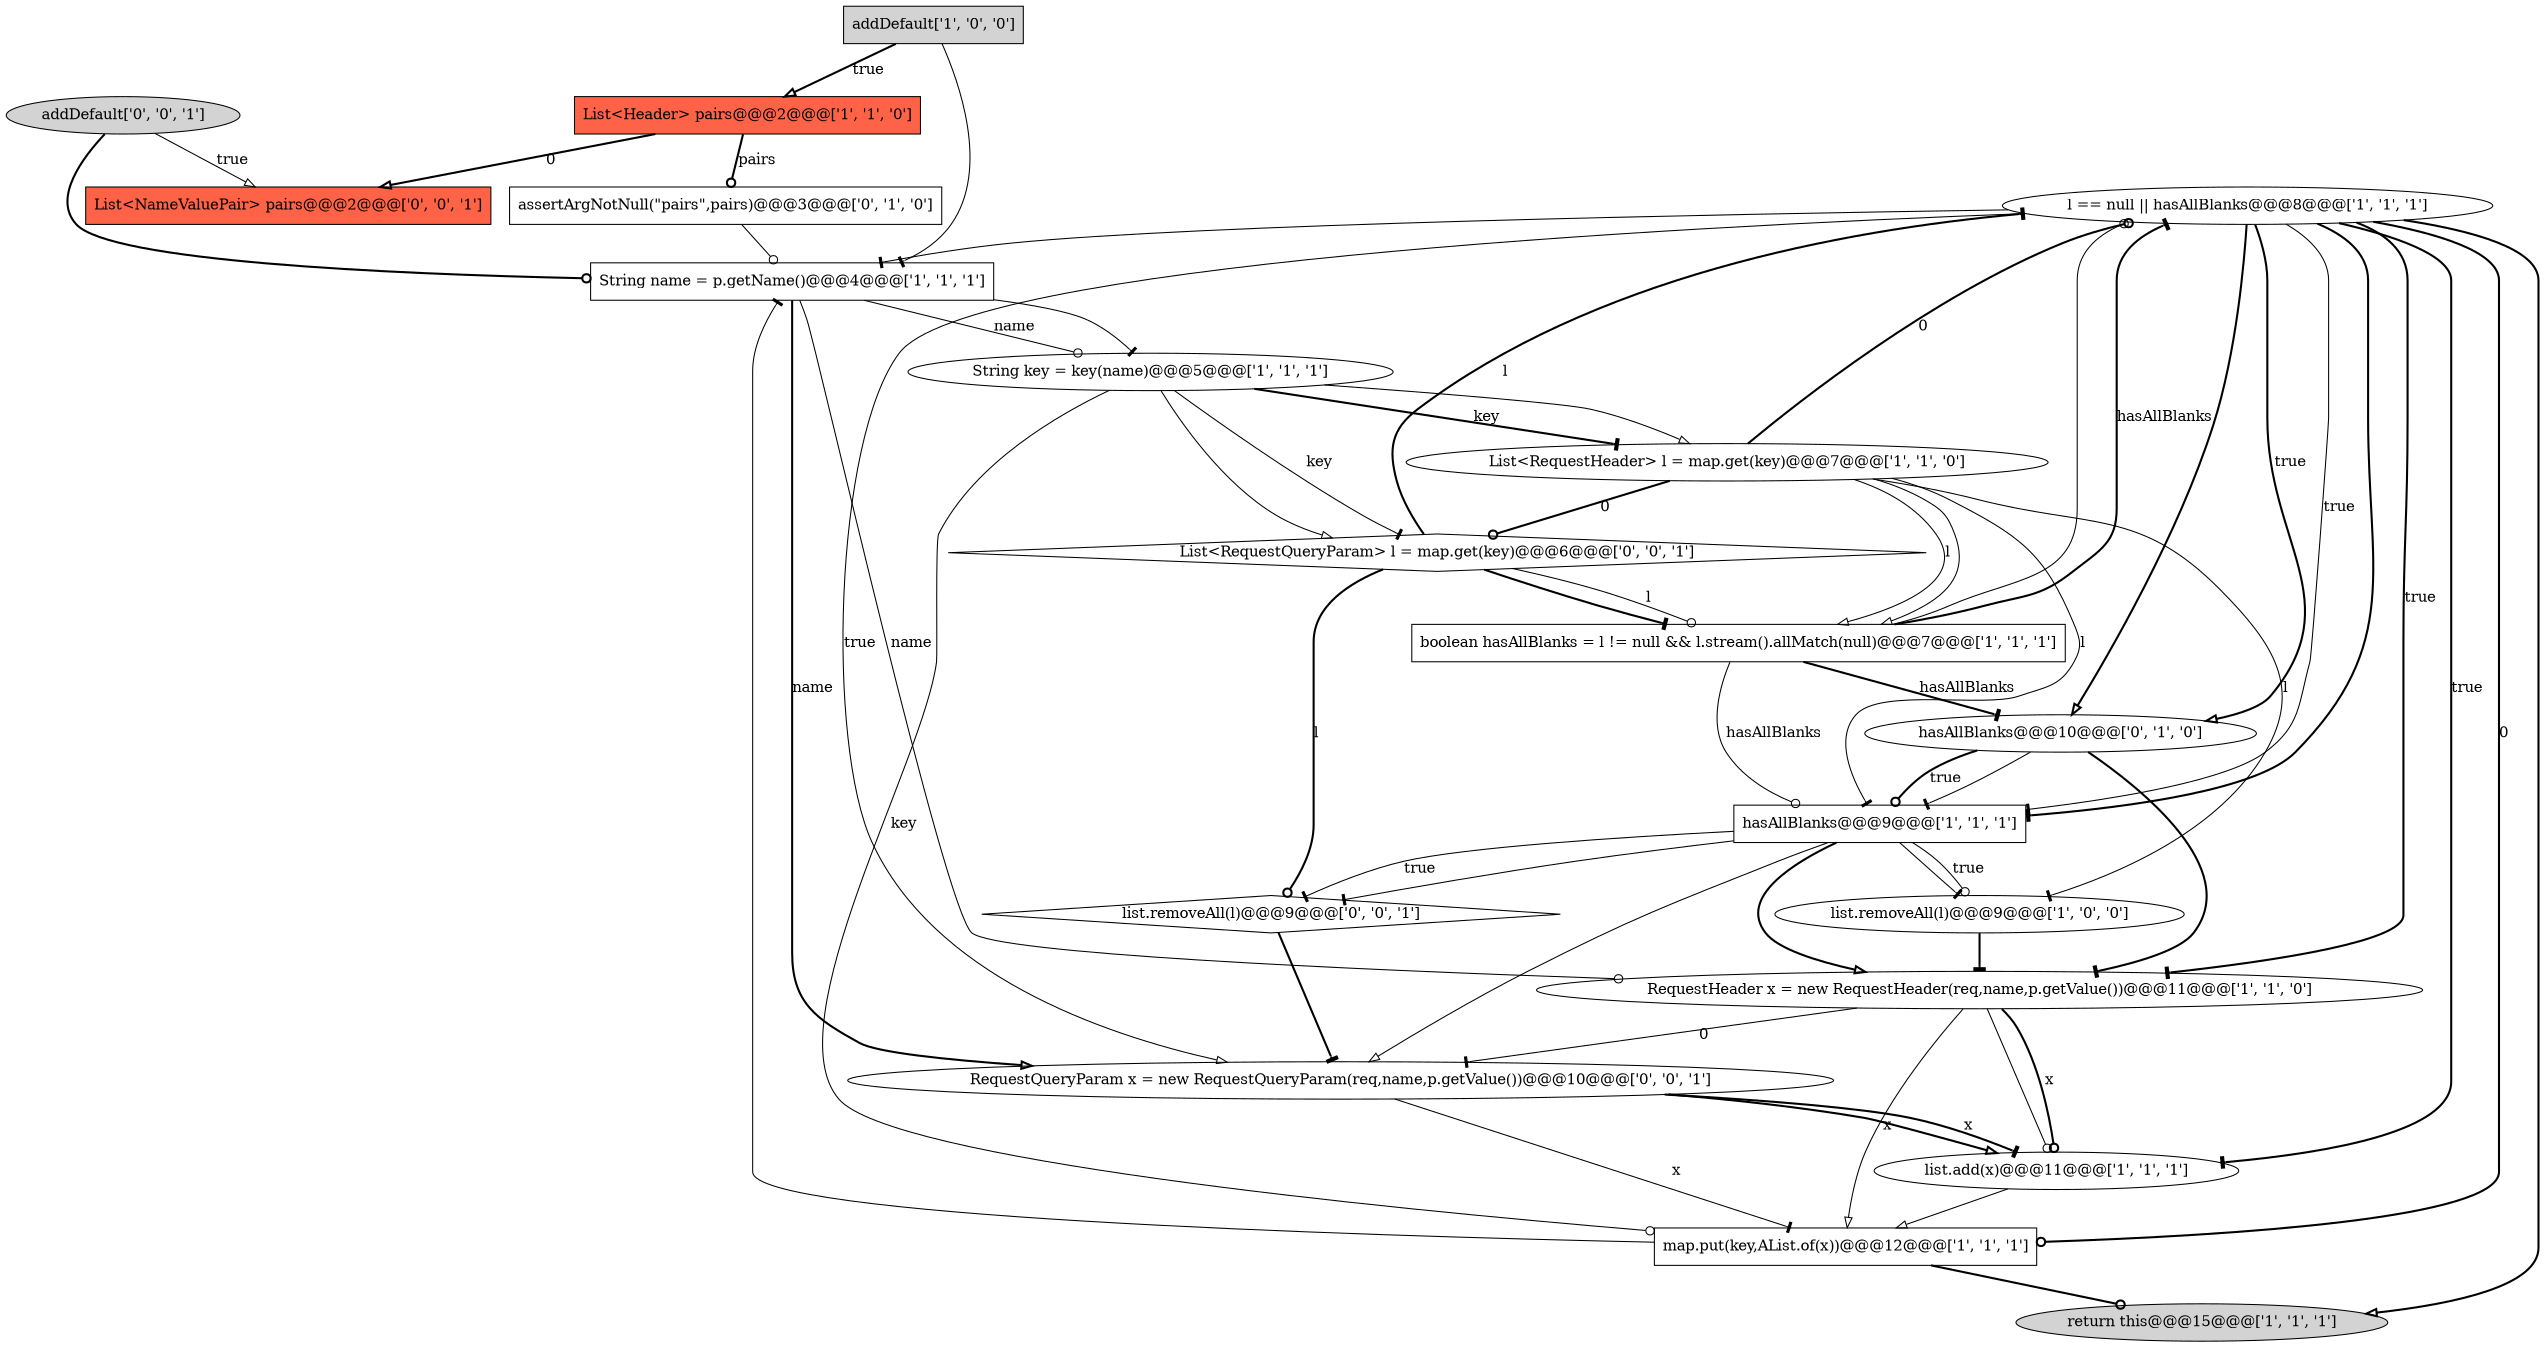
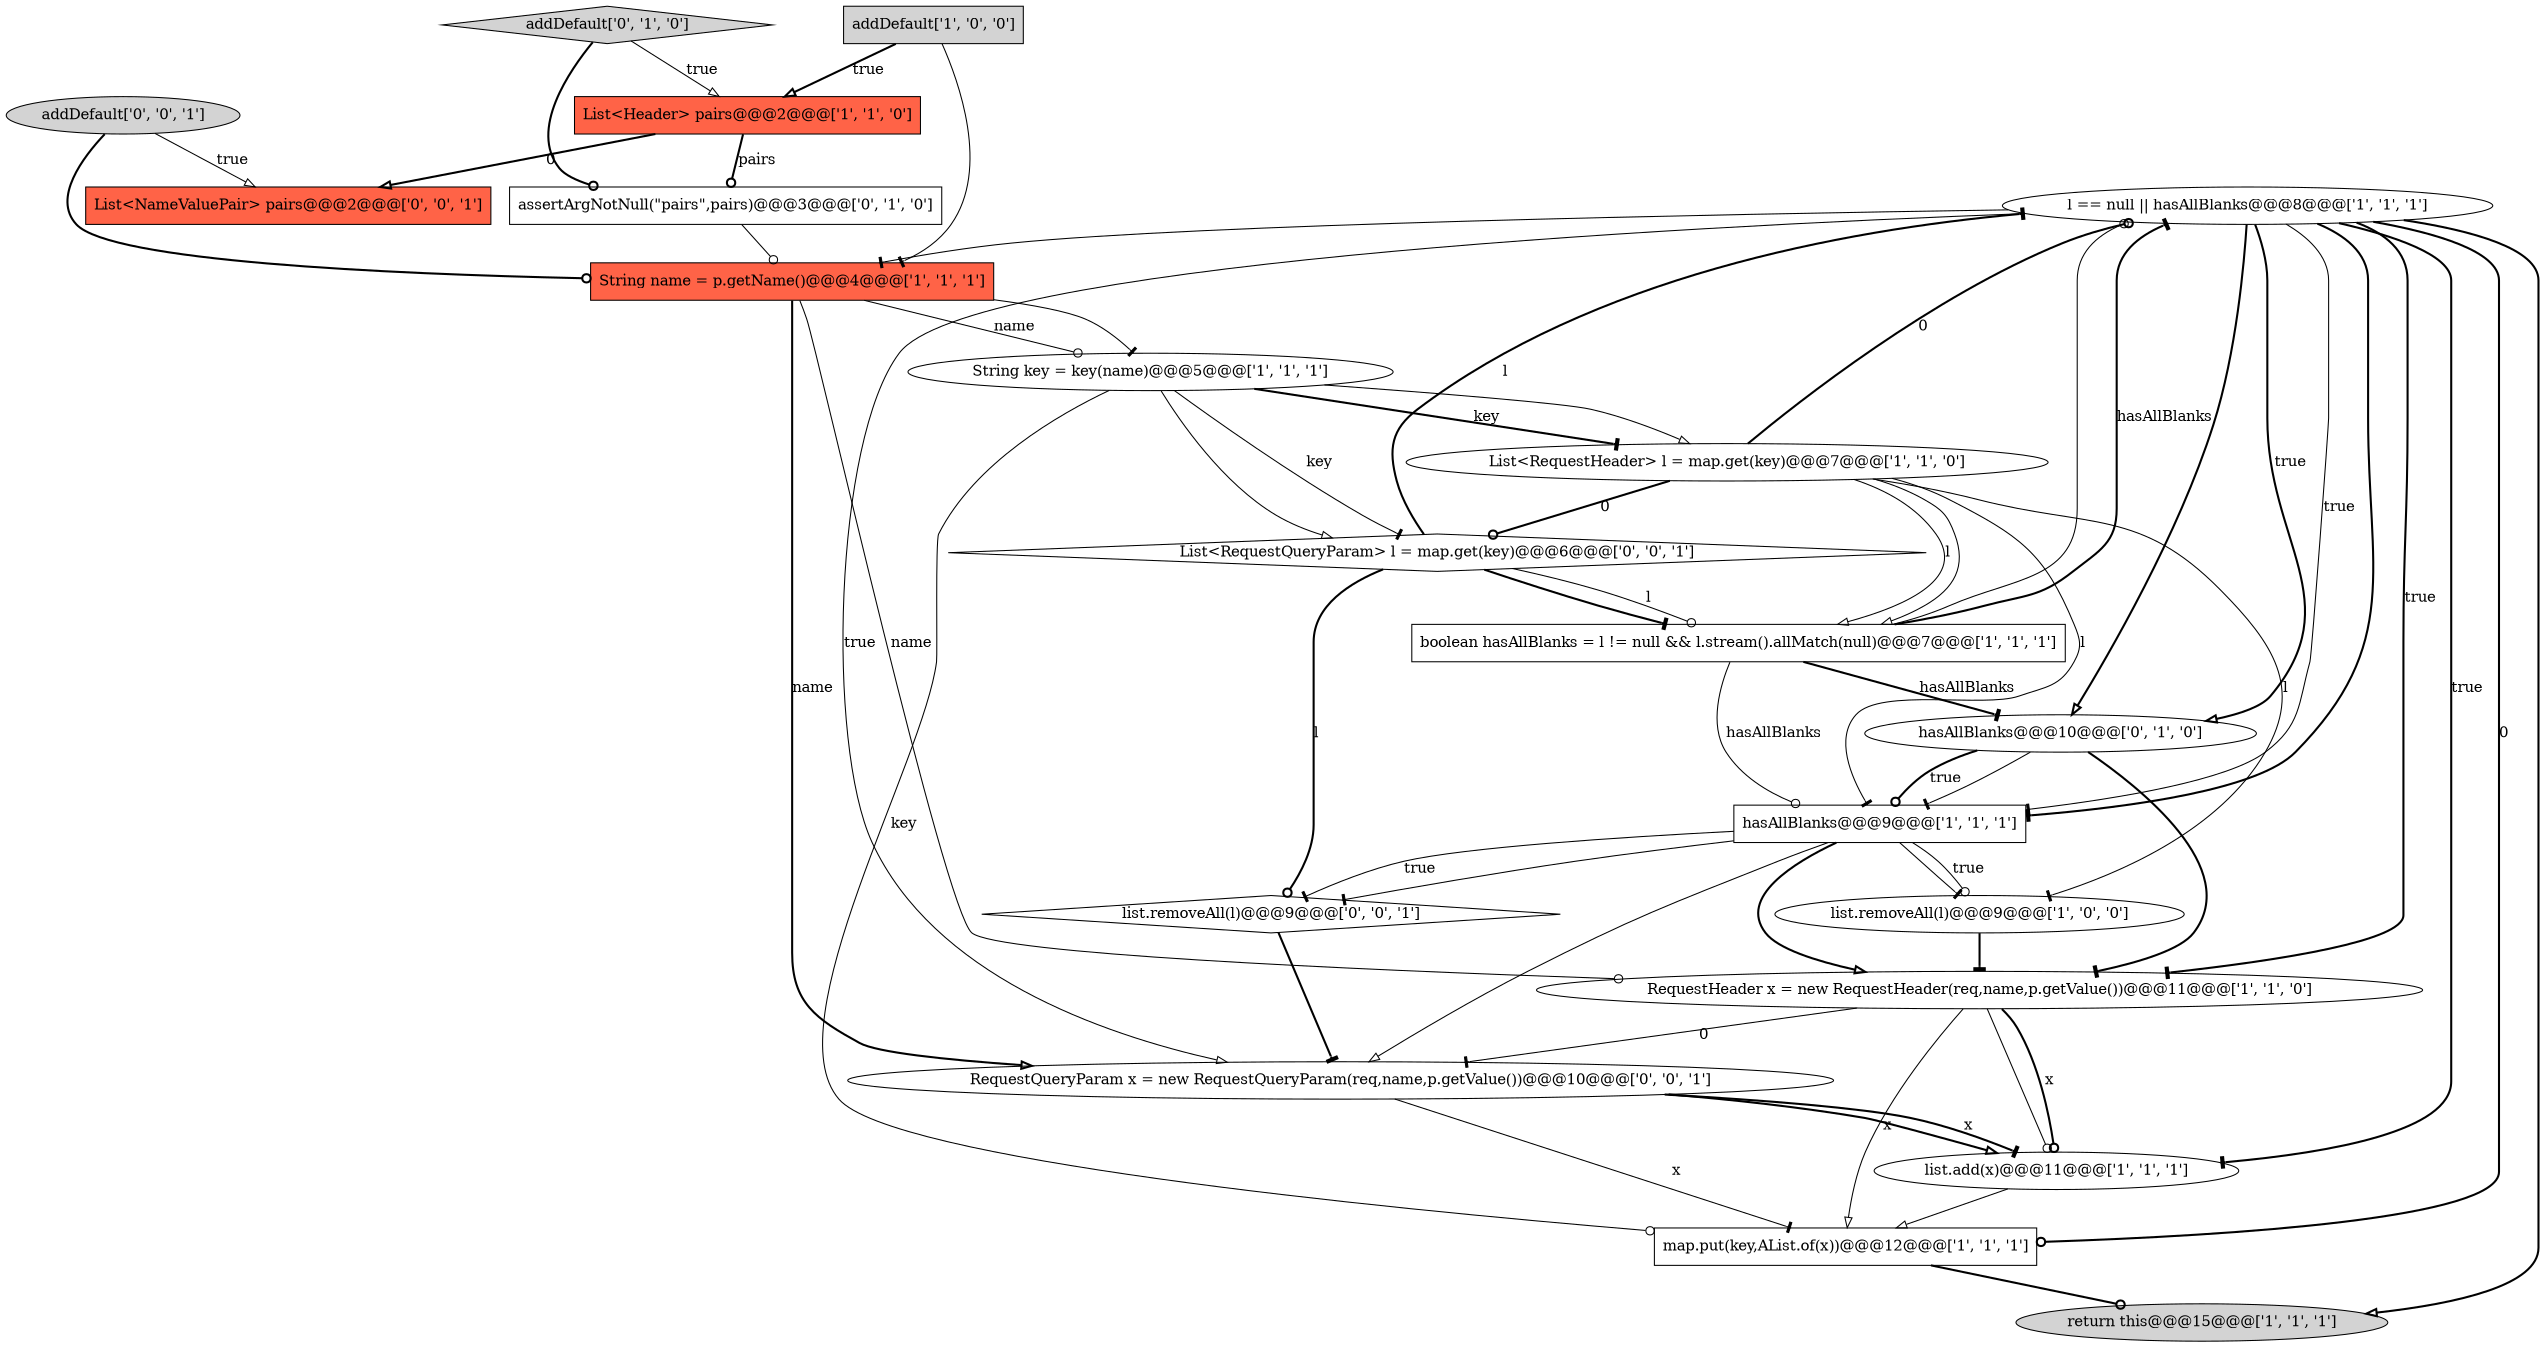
node "addDefault['0', '1', '0']": added
node "String name = p.getName()@@@4@@@['1', '1', '1']": fillcolor white -> tomato
edge "map.put(key,AList.of(x))@@@12@@@['1', '1', '1']" -> "String name = p.getName()@@@4@@@['1', '1', '1']": removed
